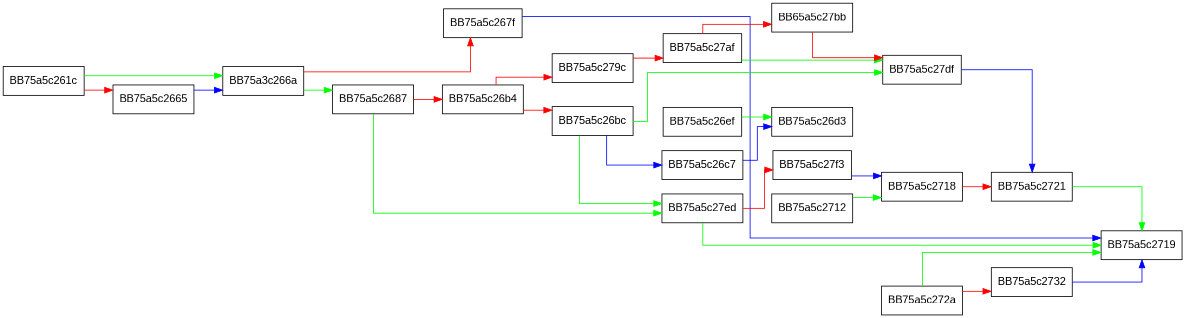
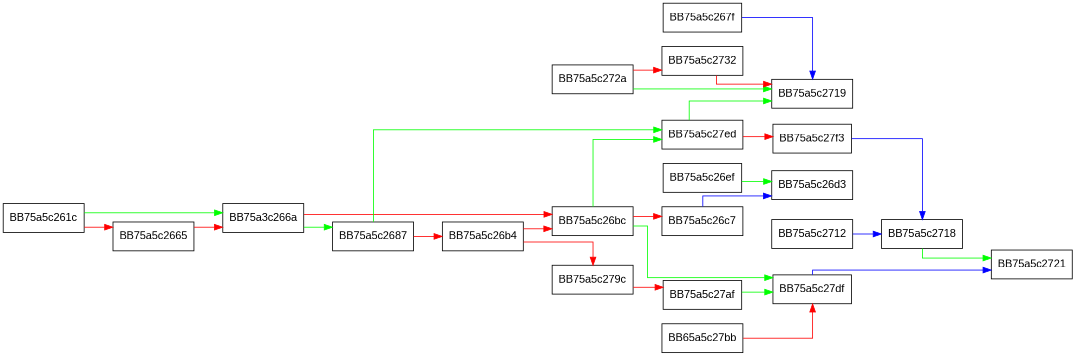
edge "BB75a5c27af" -> "BB65a5c27bb": removed
edge "BB75a3c266a" -> "BB75a5c267f": now "BB75a3c266a" -> "BB75a5c26bc"
edge "BB75a5c2665" -> "BB75a3c266a": color blue -> red
edge "BB75a5c26bc" -> "BB75a5c26c7": color blue -> red
edge "BB75a5c2718" -> "BB75a5c2721": color red -> green
edge "BB75a5c2721" -> "BB75a5c2719": removed
edge "BB75a5c2712" -> "BB75a5c2718": color green -> blue
edge "BB75a5c2732" -> "BB75a5c2719": color blue -> red
